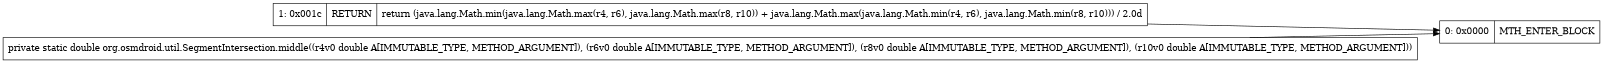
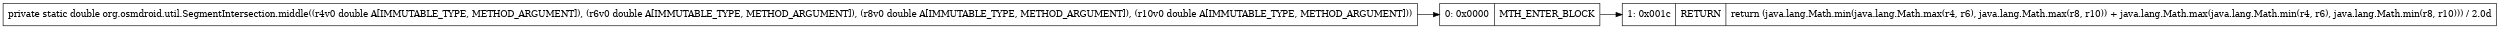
edge "1: 0x001c" -> "0: 0x0000": reversed
